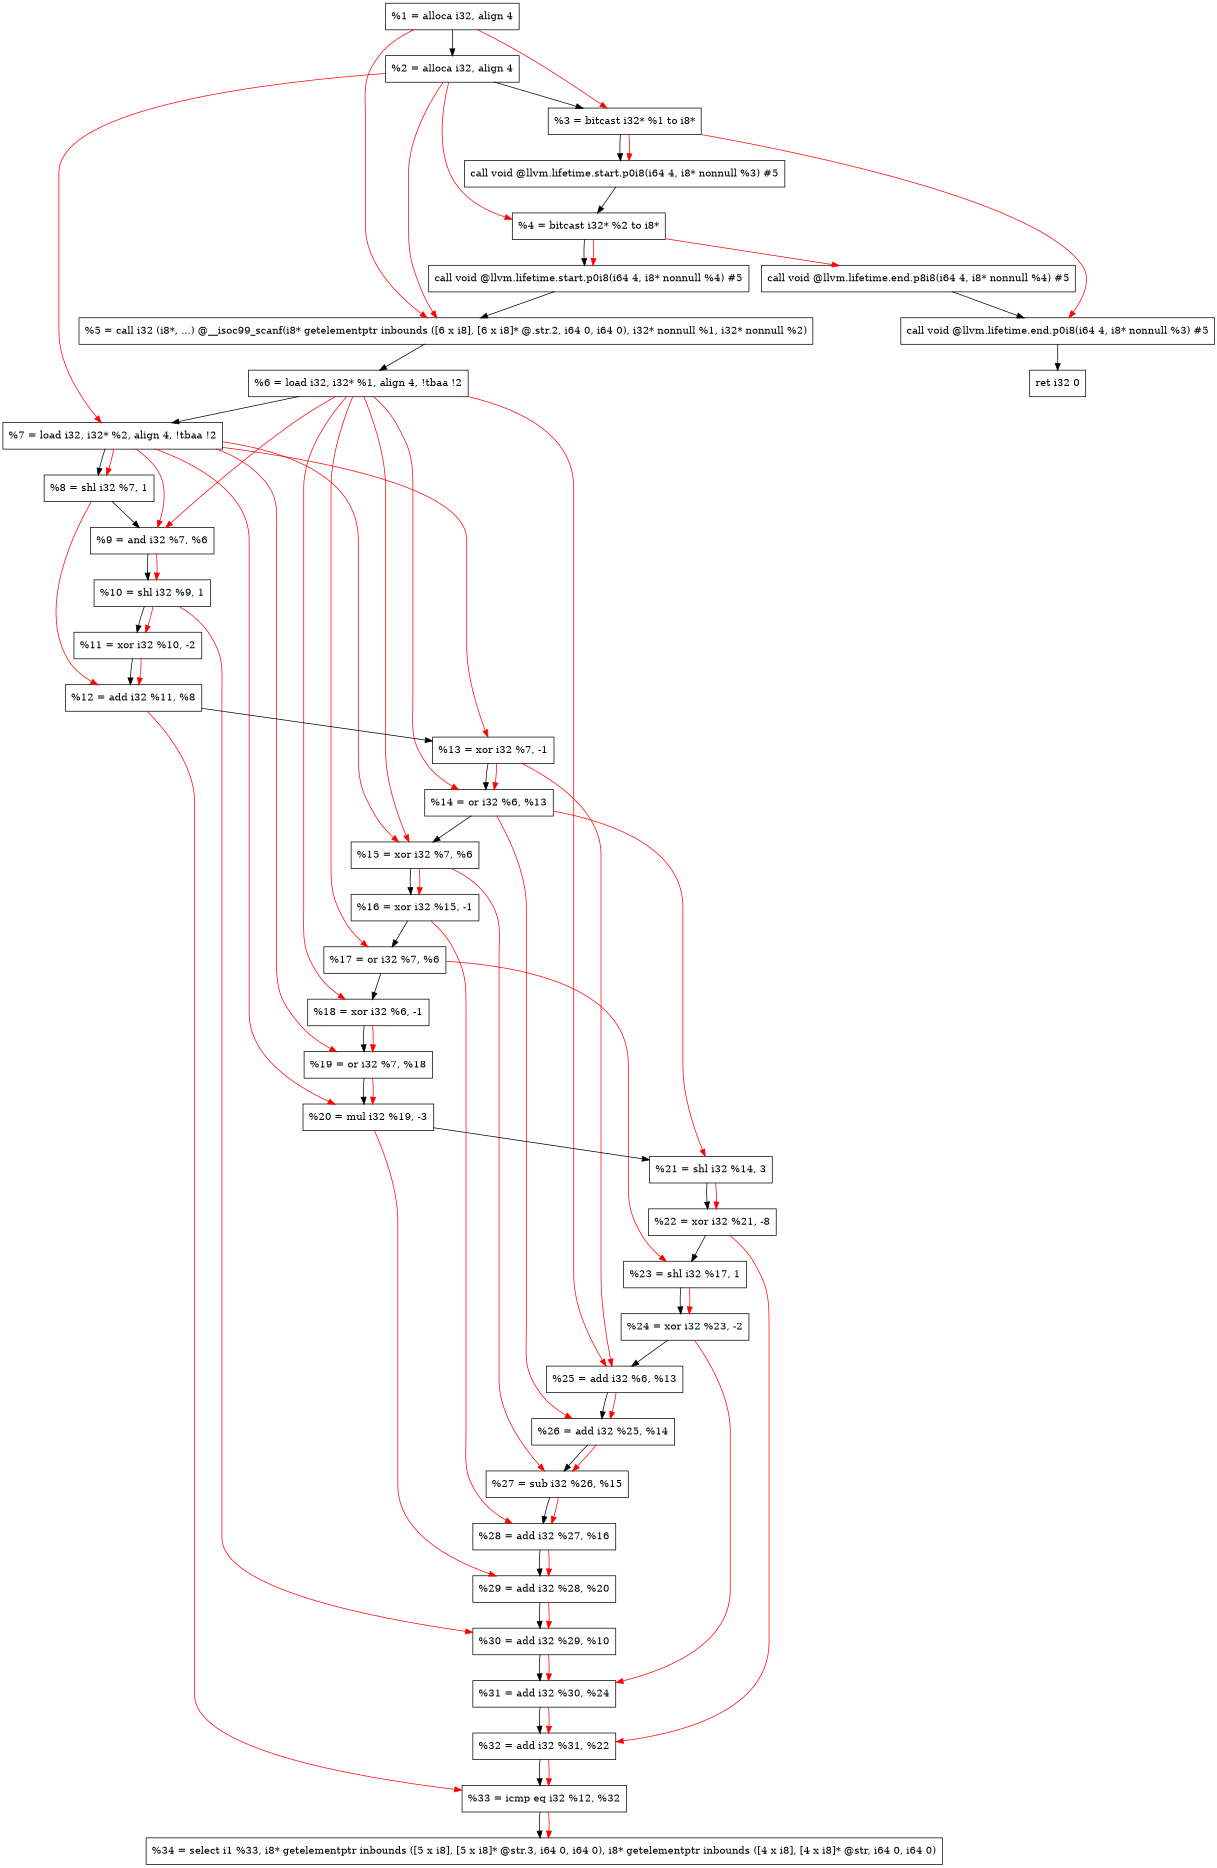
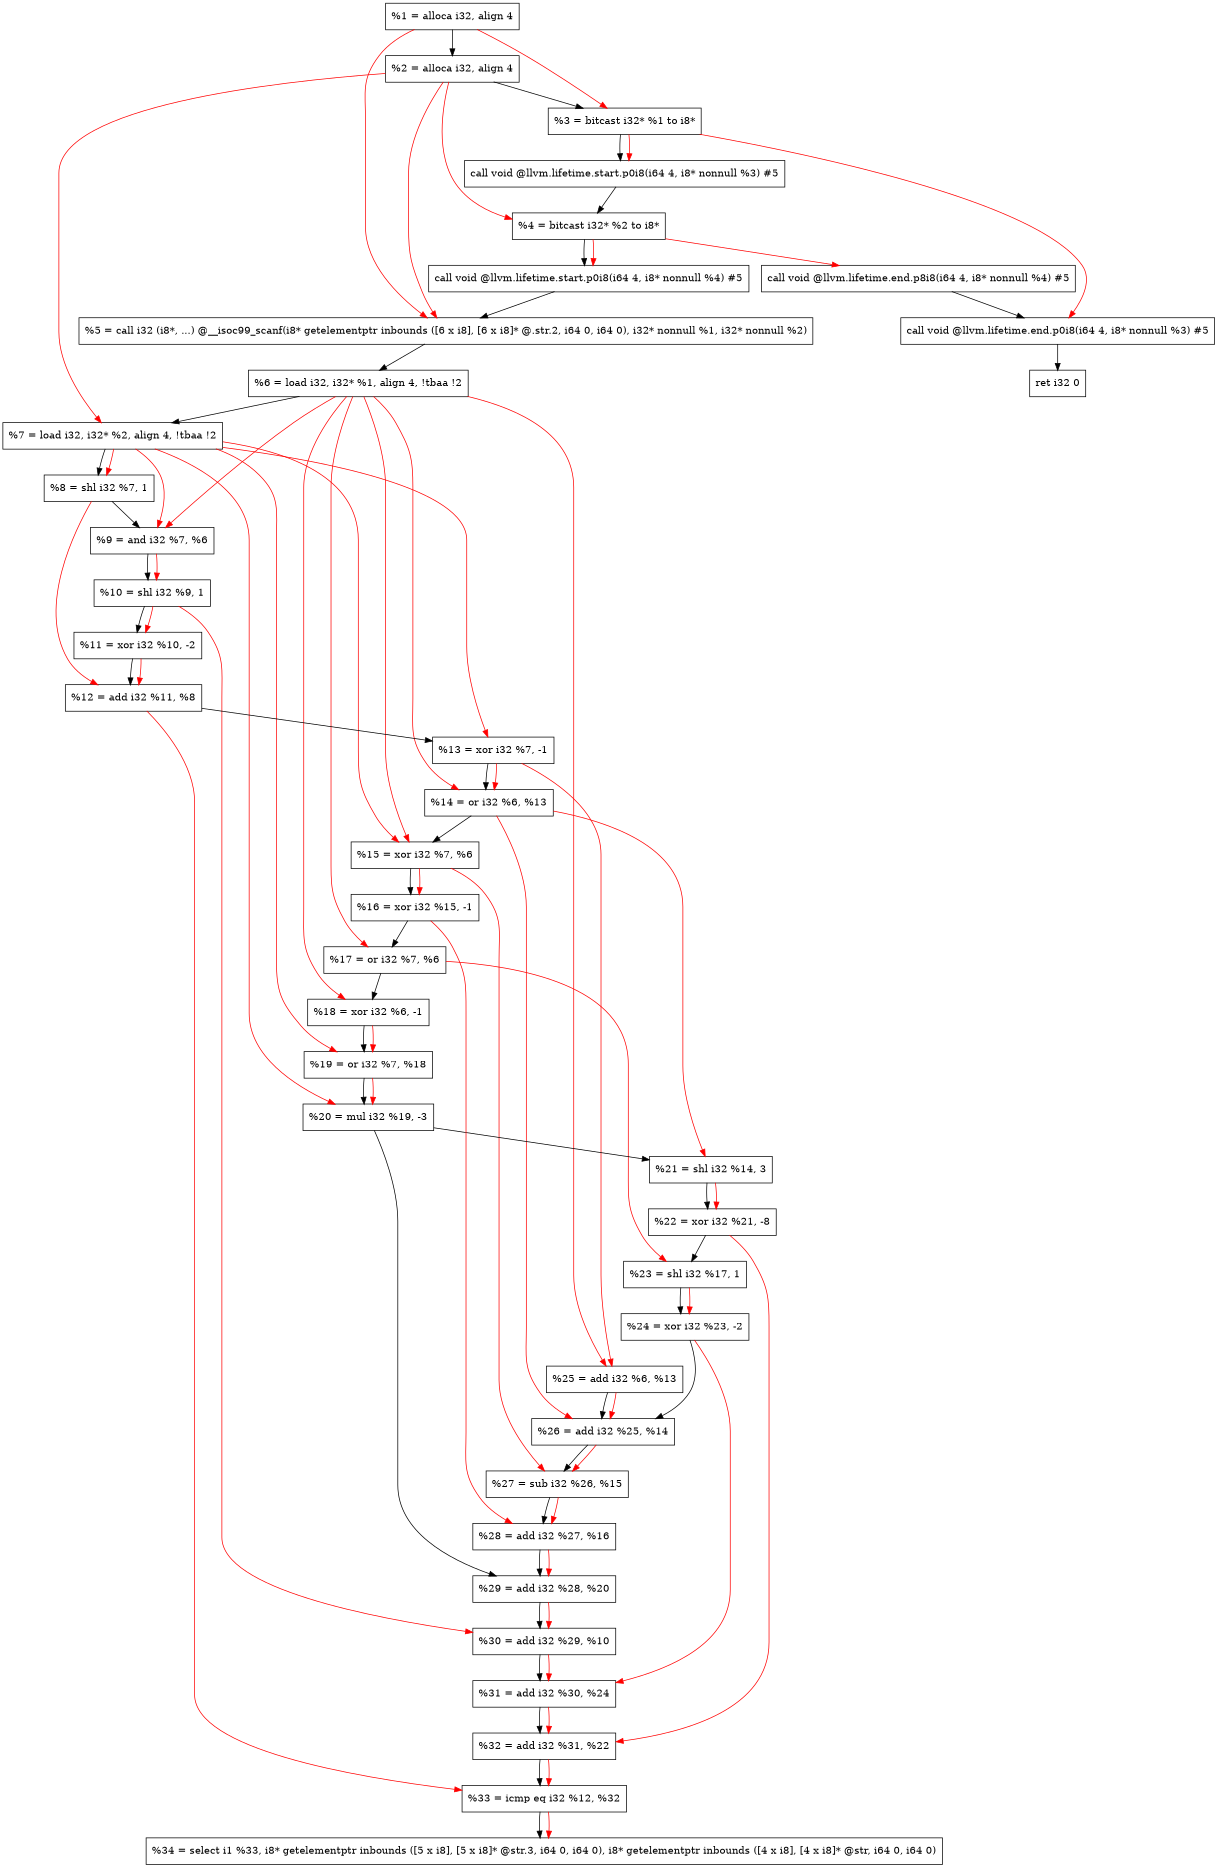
edge "%24 = xor i32 %23, -2" -> "%25 = add i32 %6, %13": now "%24 = xor i32 %23, -2" -> "%26 = add i32 %25, %14"
edge "%20 = mul i32 %19, -3" -> "%29 = add i32 %28, %20": color red -> black
